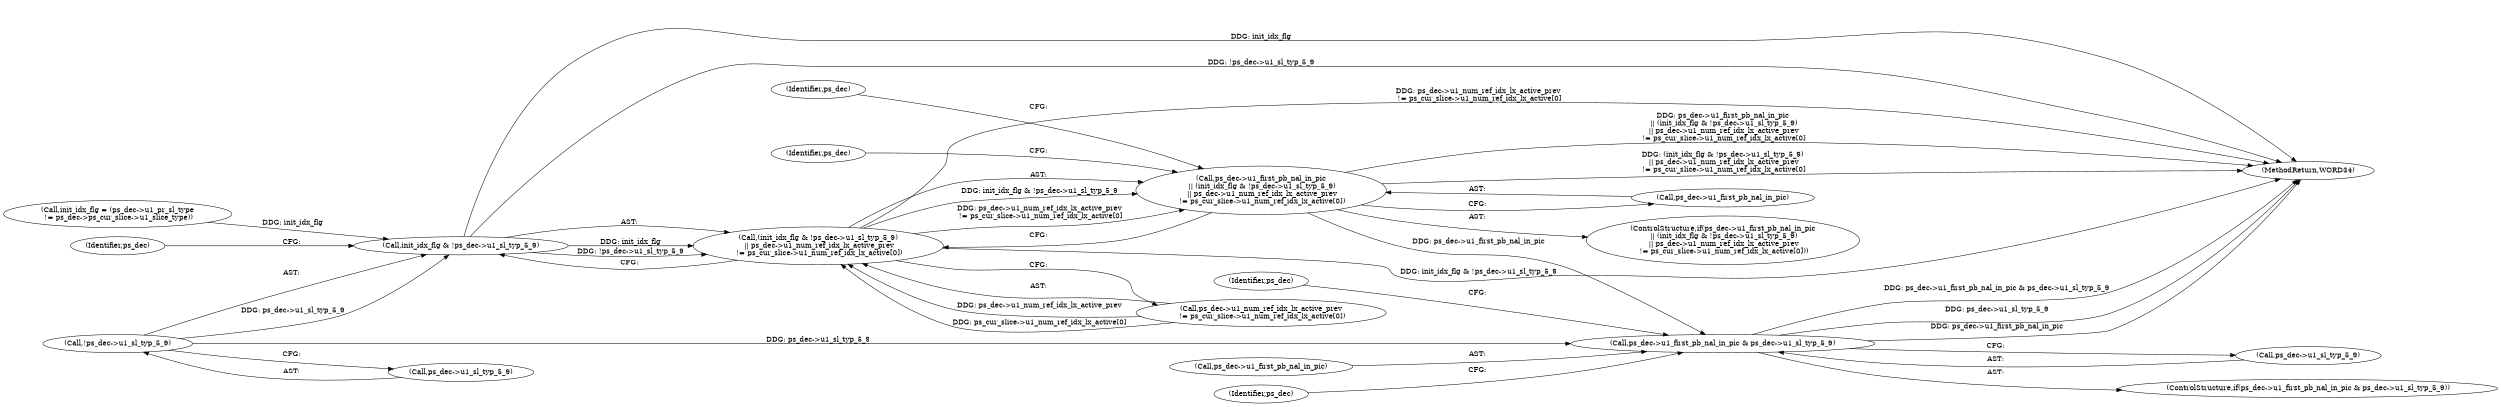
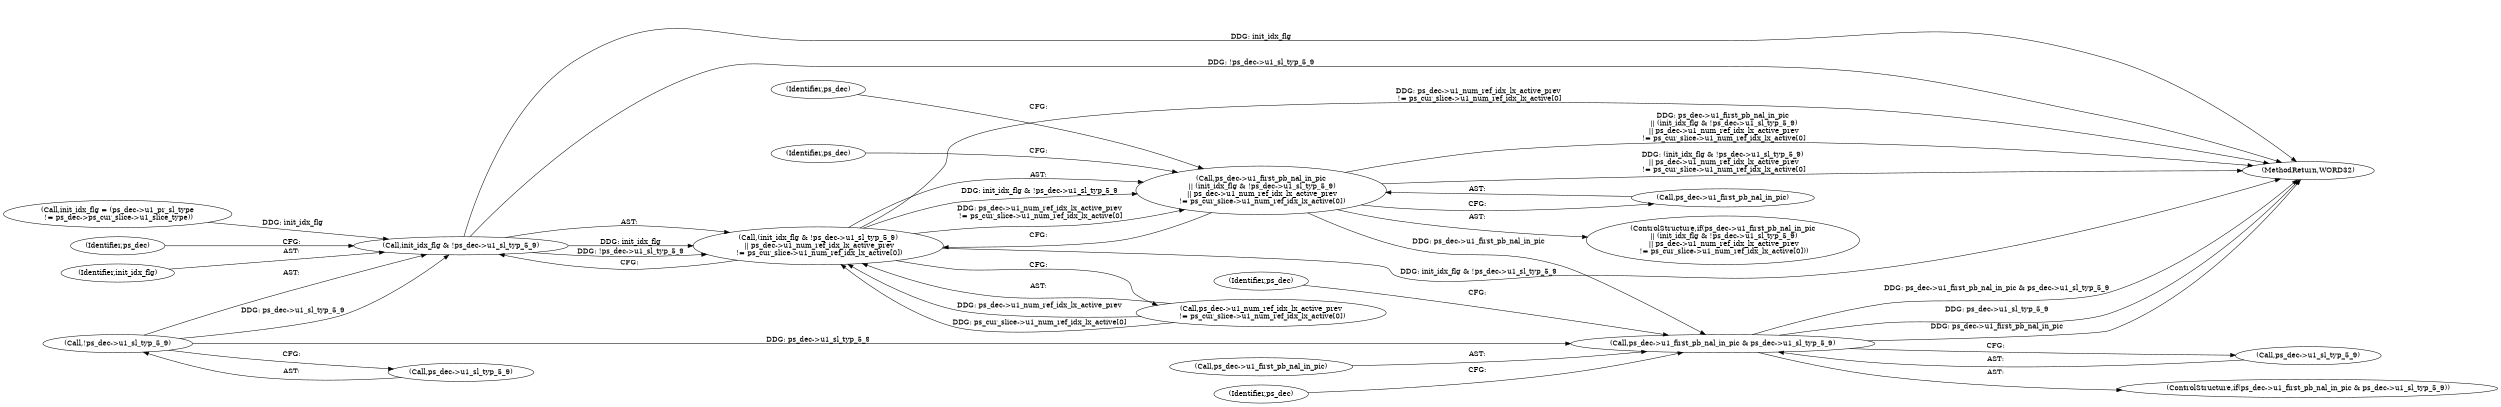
node "(MethodReturn,WORD34)": label "(MethodReturn,WORD34)" -> "(MethodReturn,WORD32)"
node "(Identifier,init_idx_flg)": added
